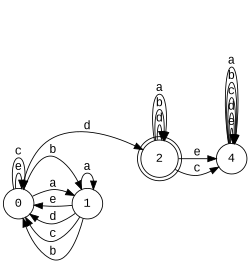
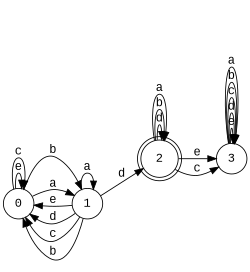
edge "0" -> "2": now "1" -> "2"
node "4": label "4" -> "3"
